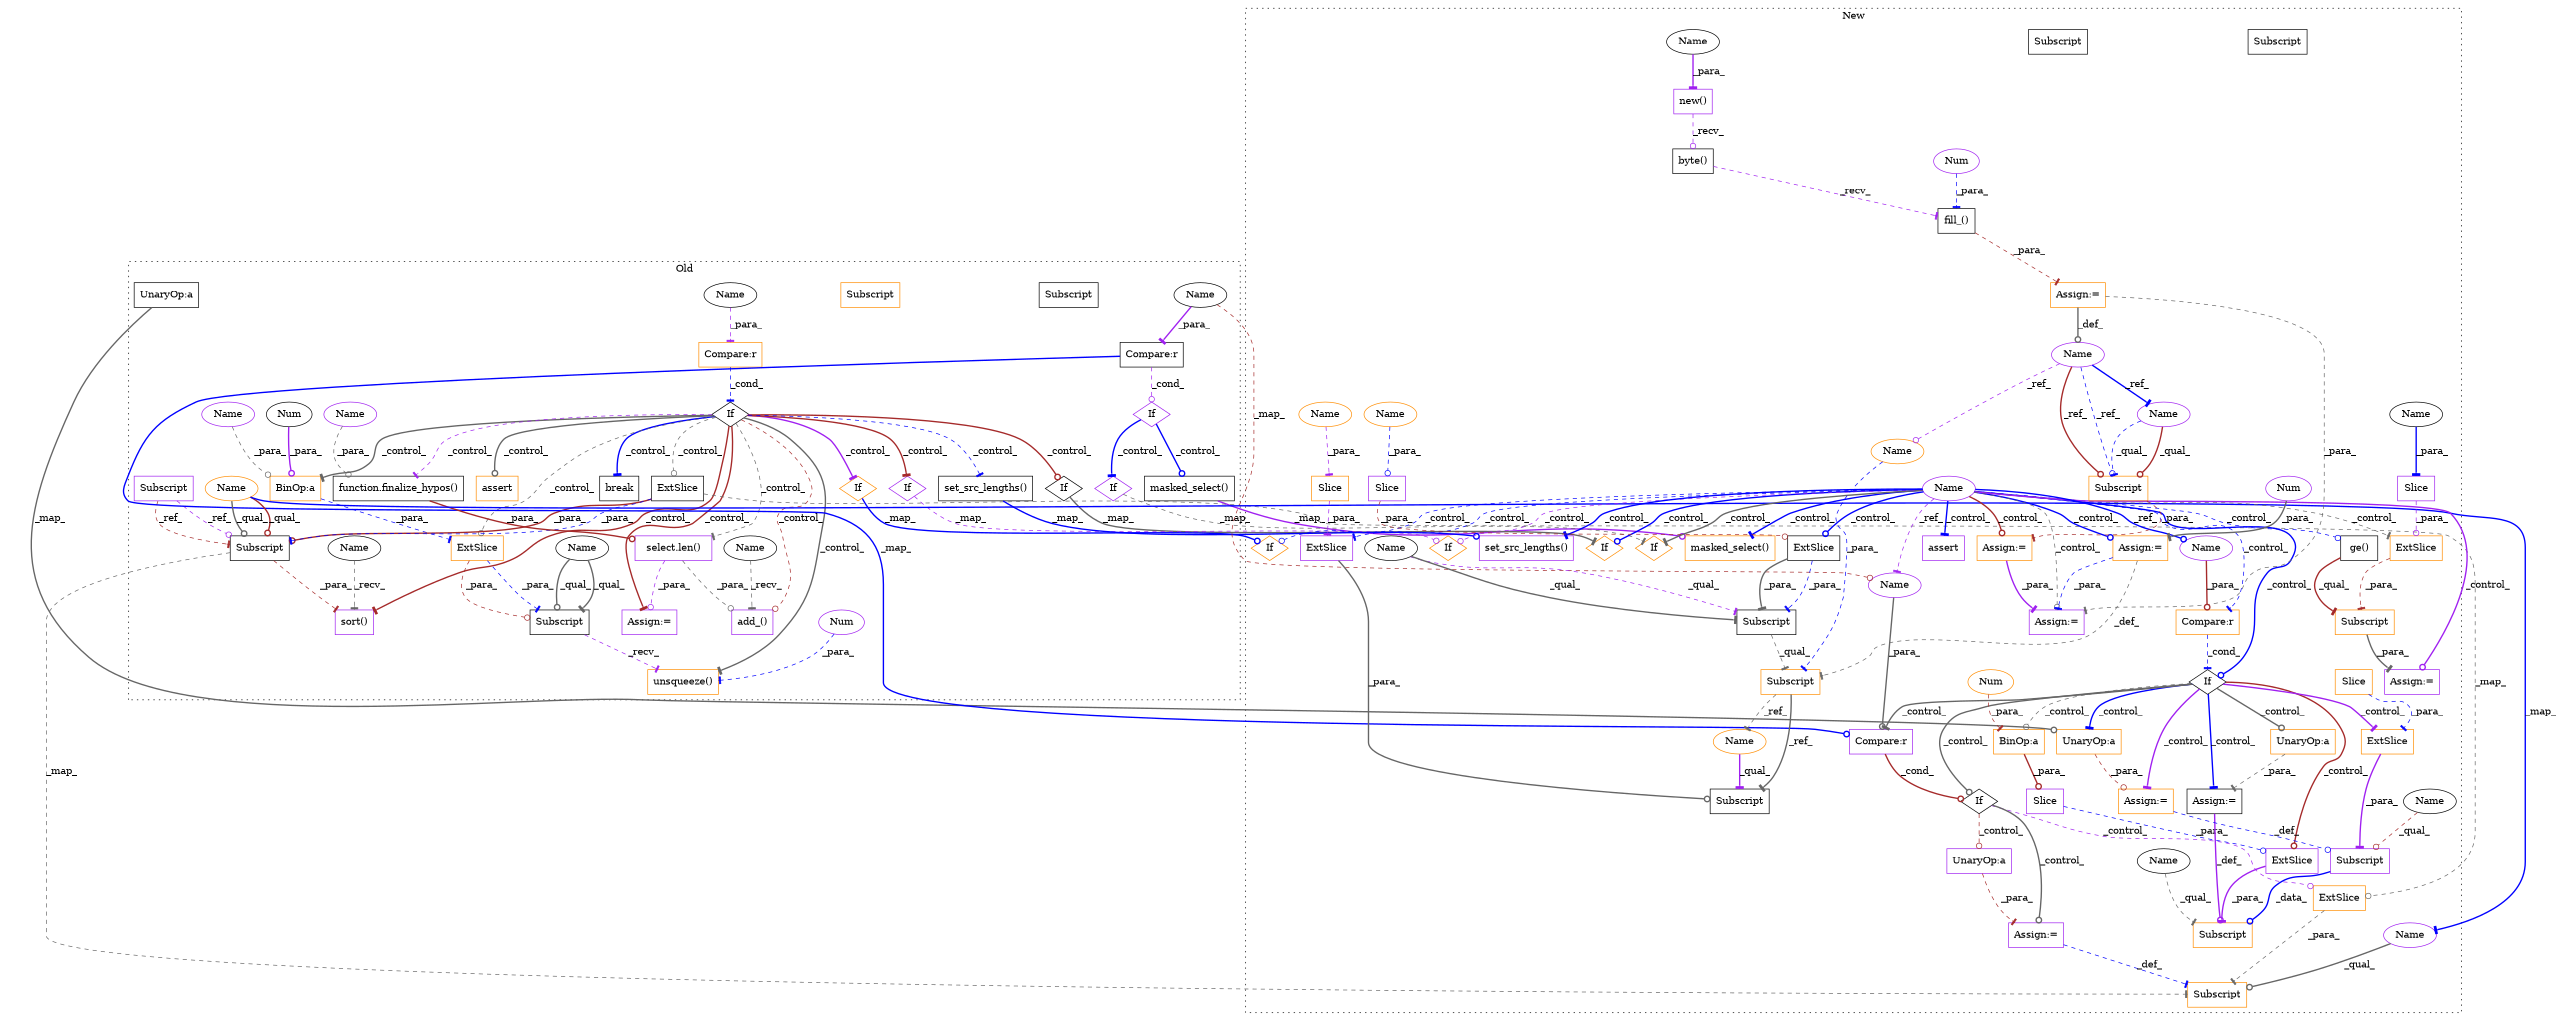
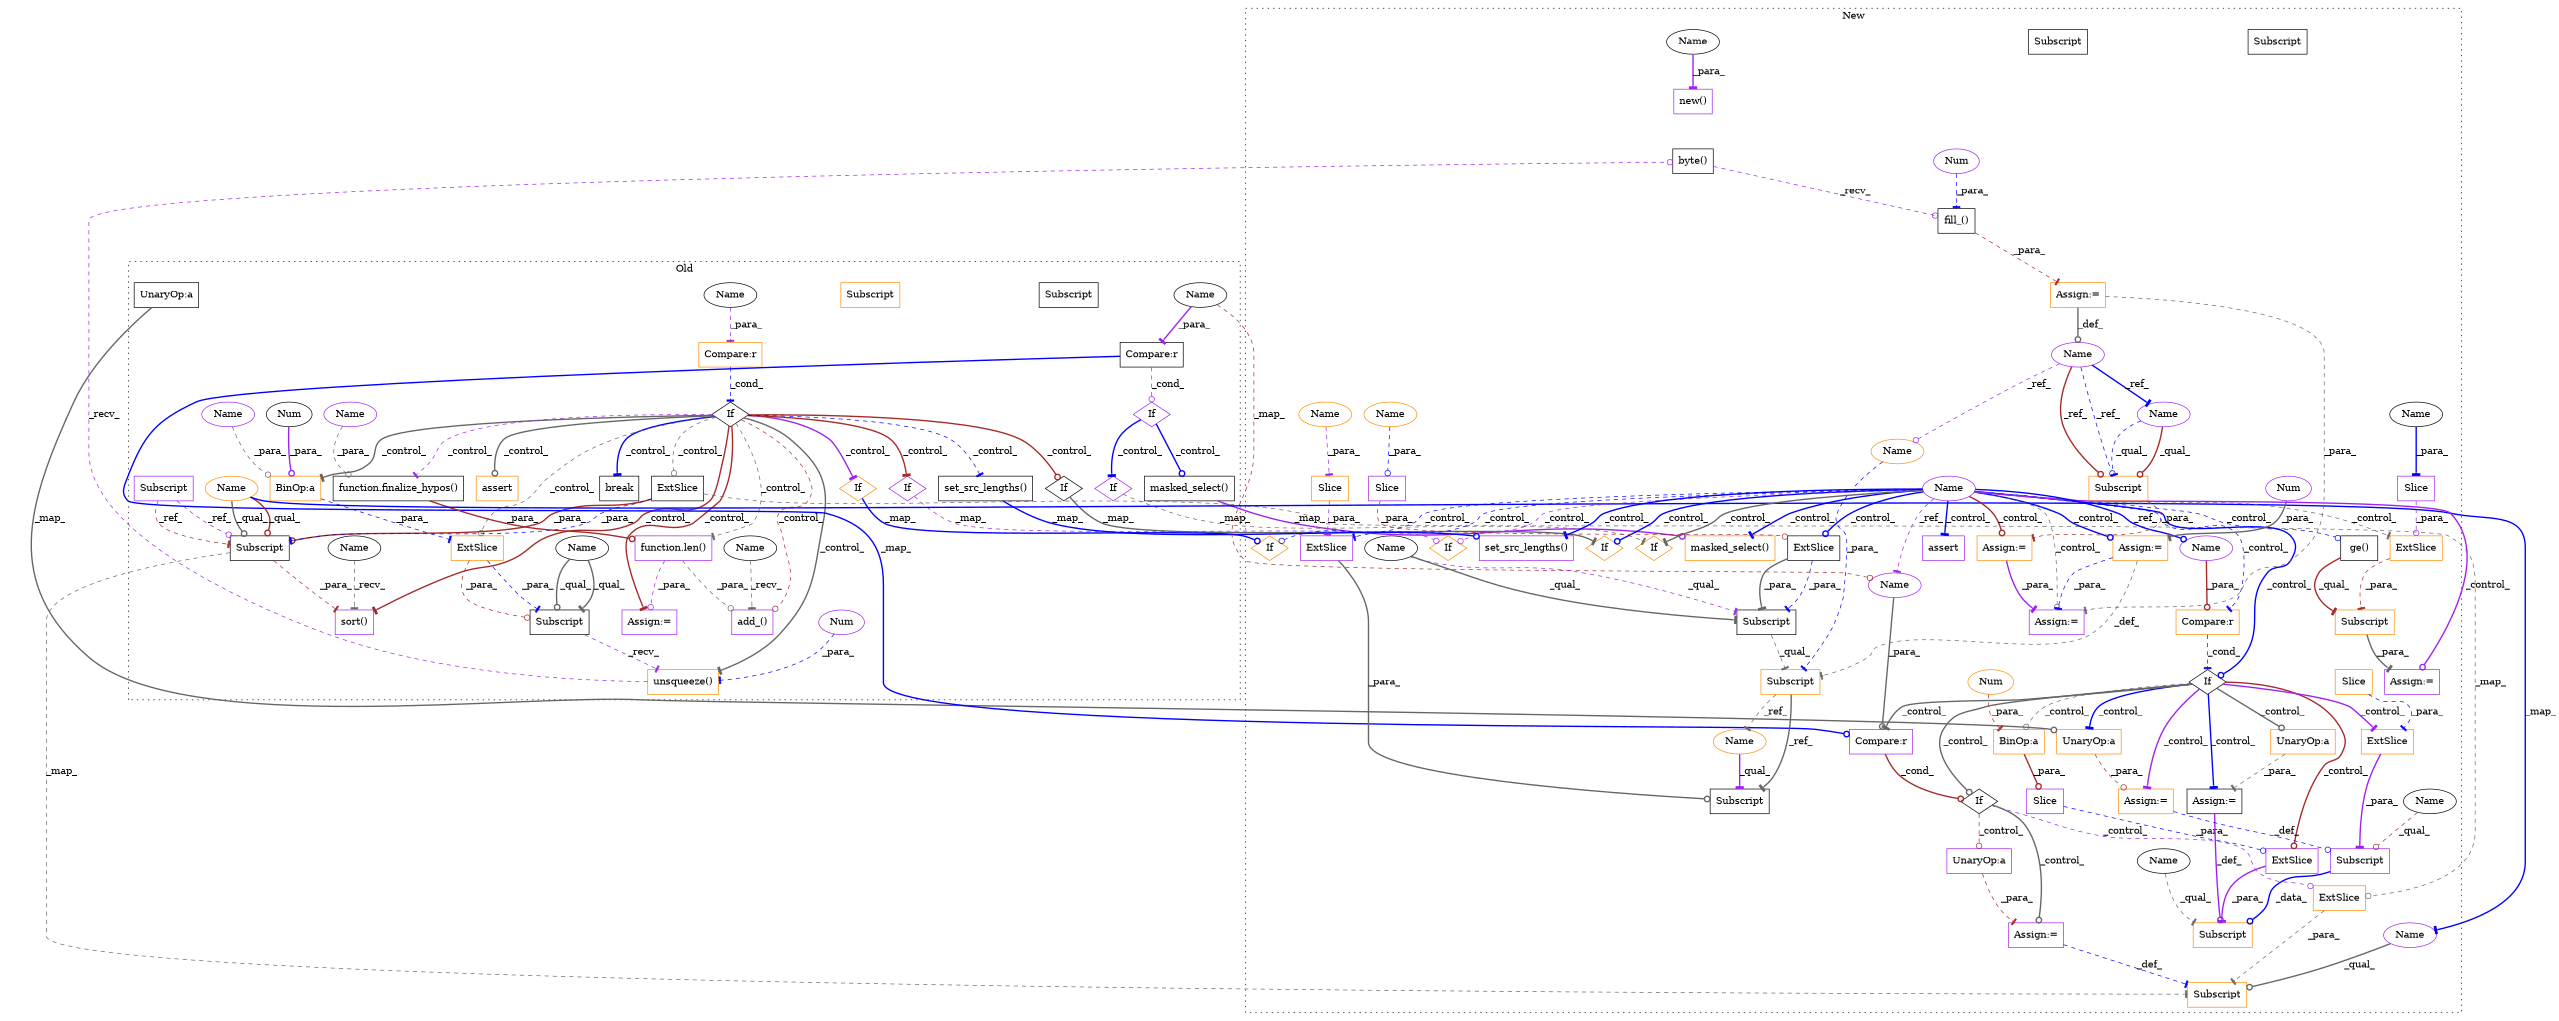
edge "new()" -> "byte()": now "unsqueeze()" -> "byte()"
edge "byte()" -> "fill_()": arrowhead tee -> odot
node "select.len()": label "select.len()" -> "function.len()"
